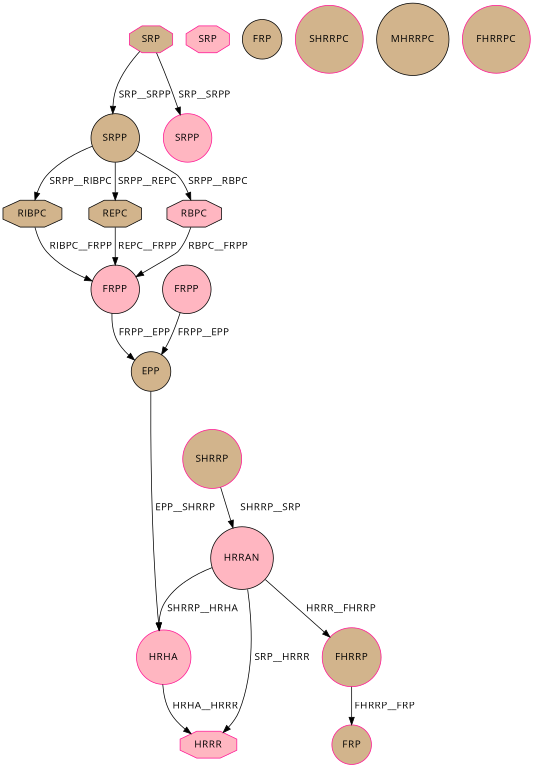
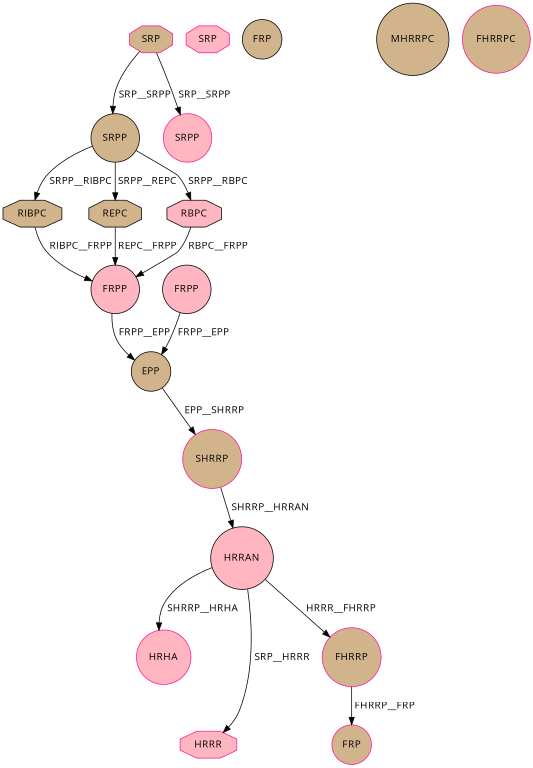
node "SHRRPC": removed
edge "EPP" -> "HRHA": now "EPP" -> "SHRRP"
edge "SHRRP" -> "HRRAN": label " SHRRP__SRP" -> " SHRRP__HRRAN"
edge "HRHA" -> "HRRR": removed, label "HRHA__HRRR"
